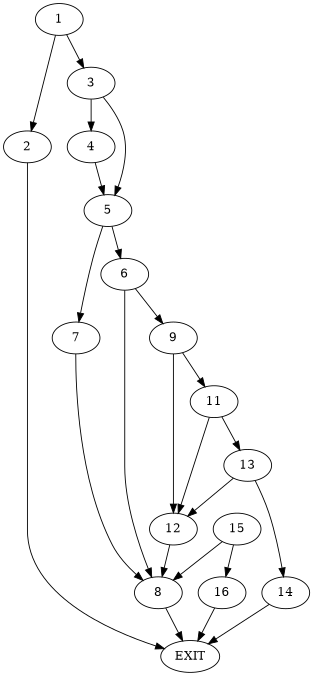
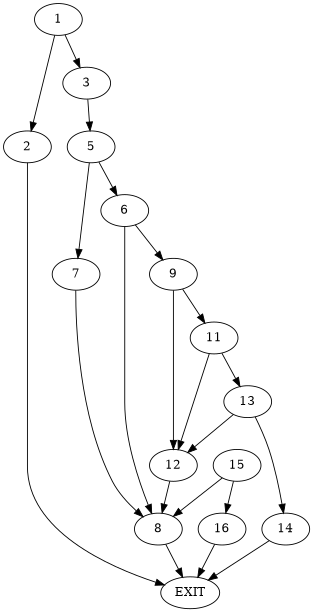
node "4": removed
